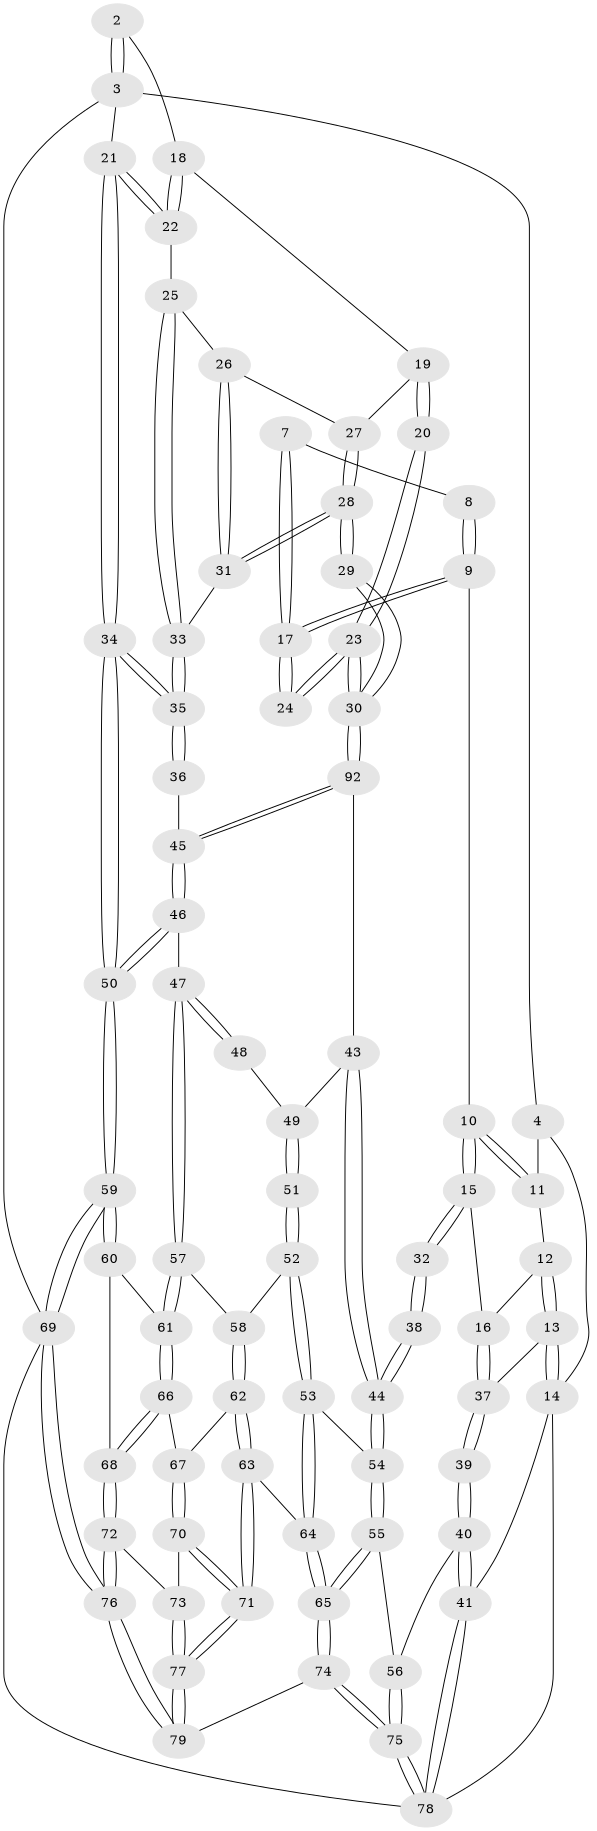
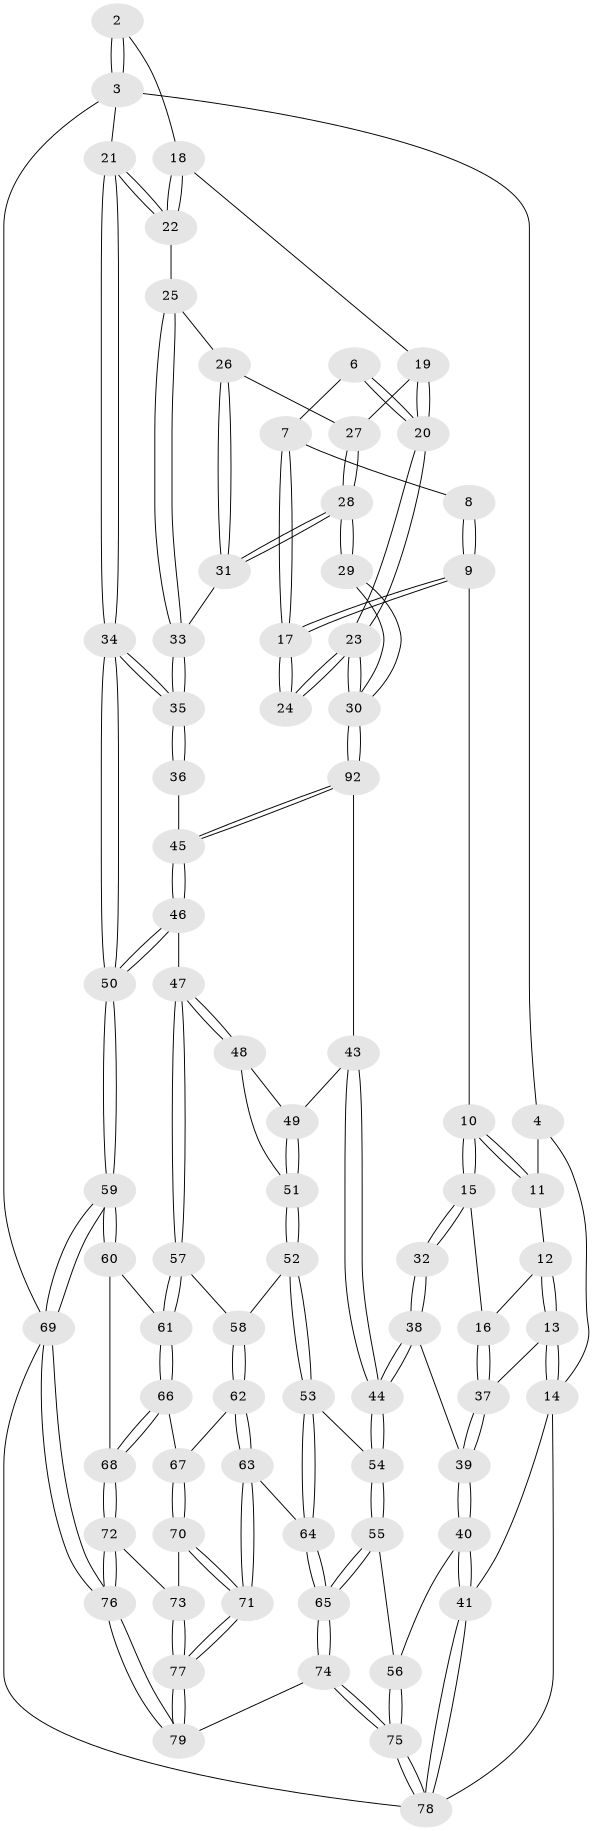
node "6": added
edge "48" -- "51": added
edge "38" -- "39": added
